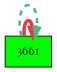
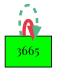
node "3661": label "3661" -> "3665"
